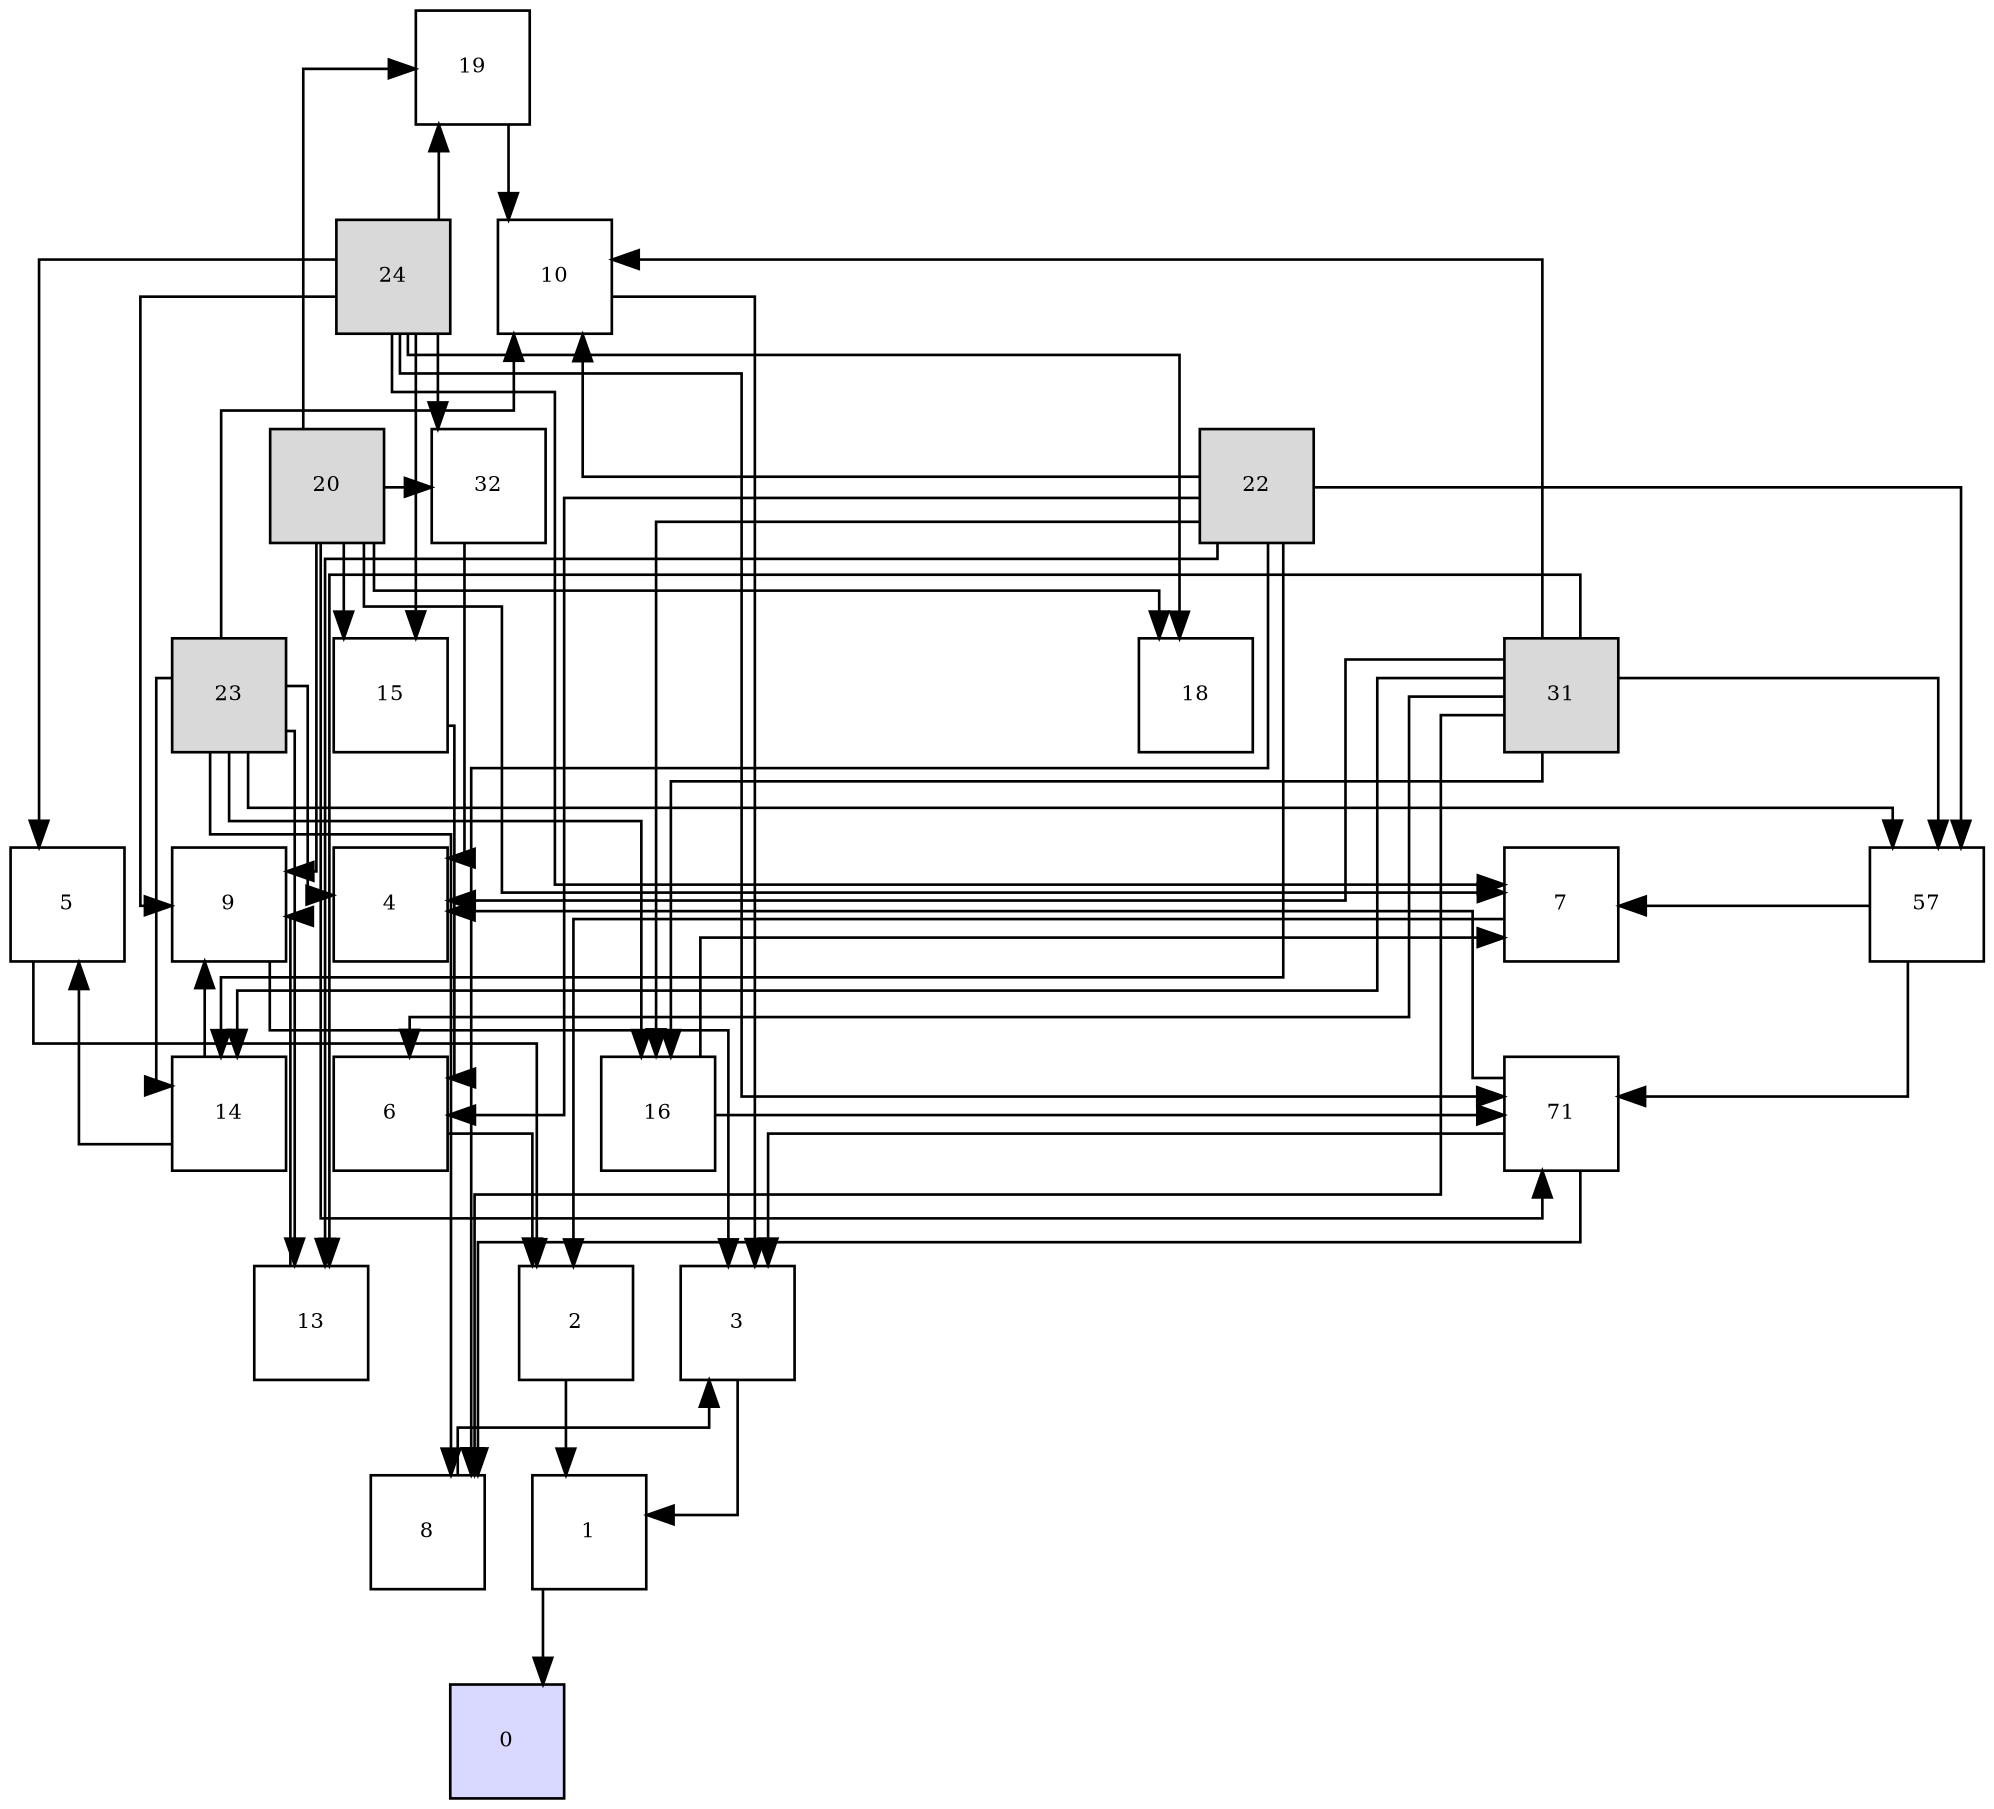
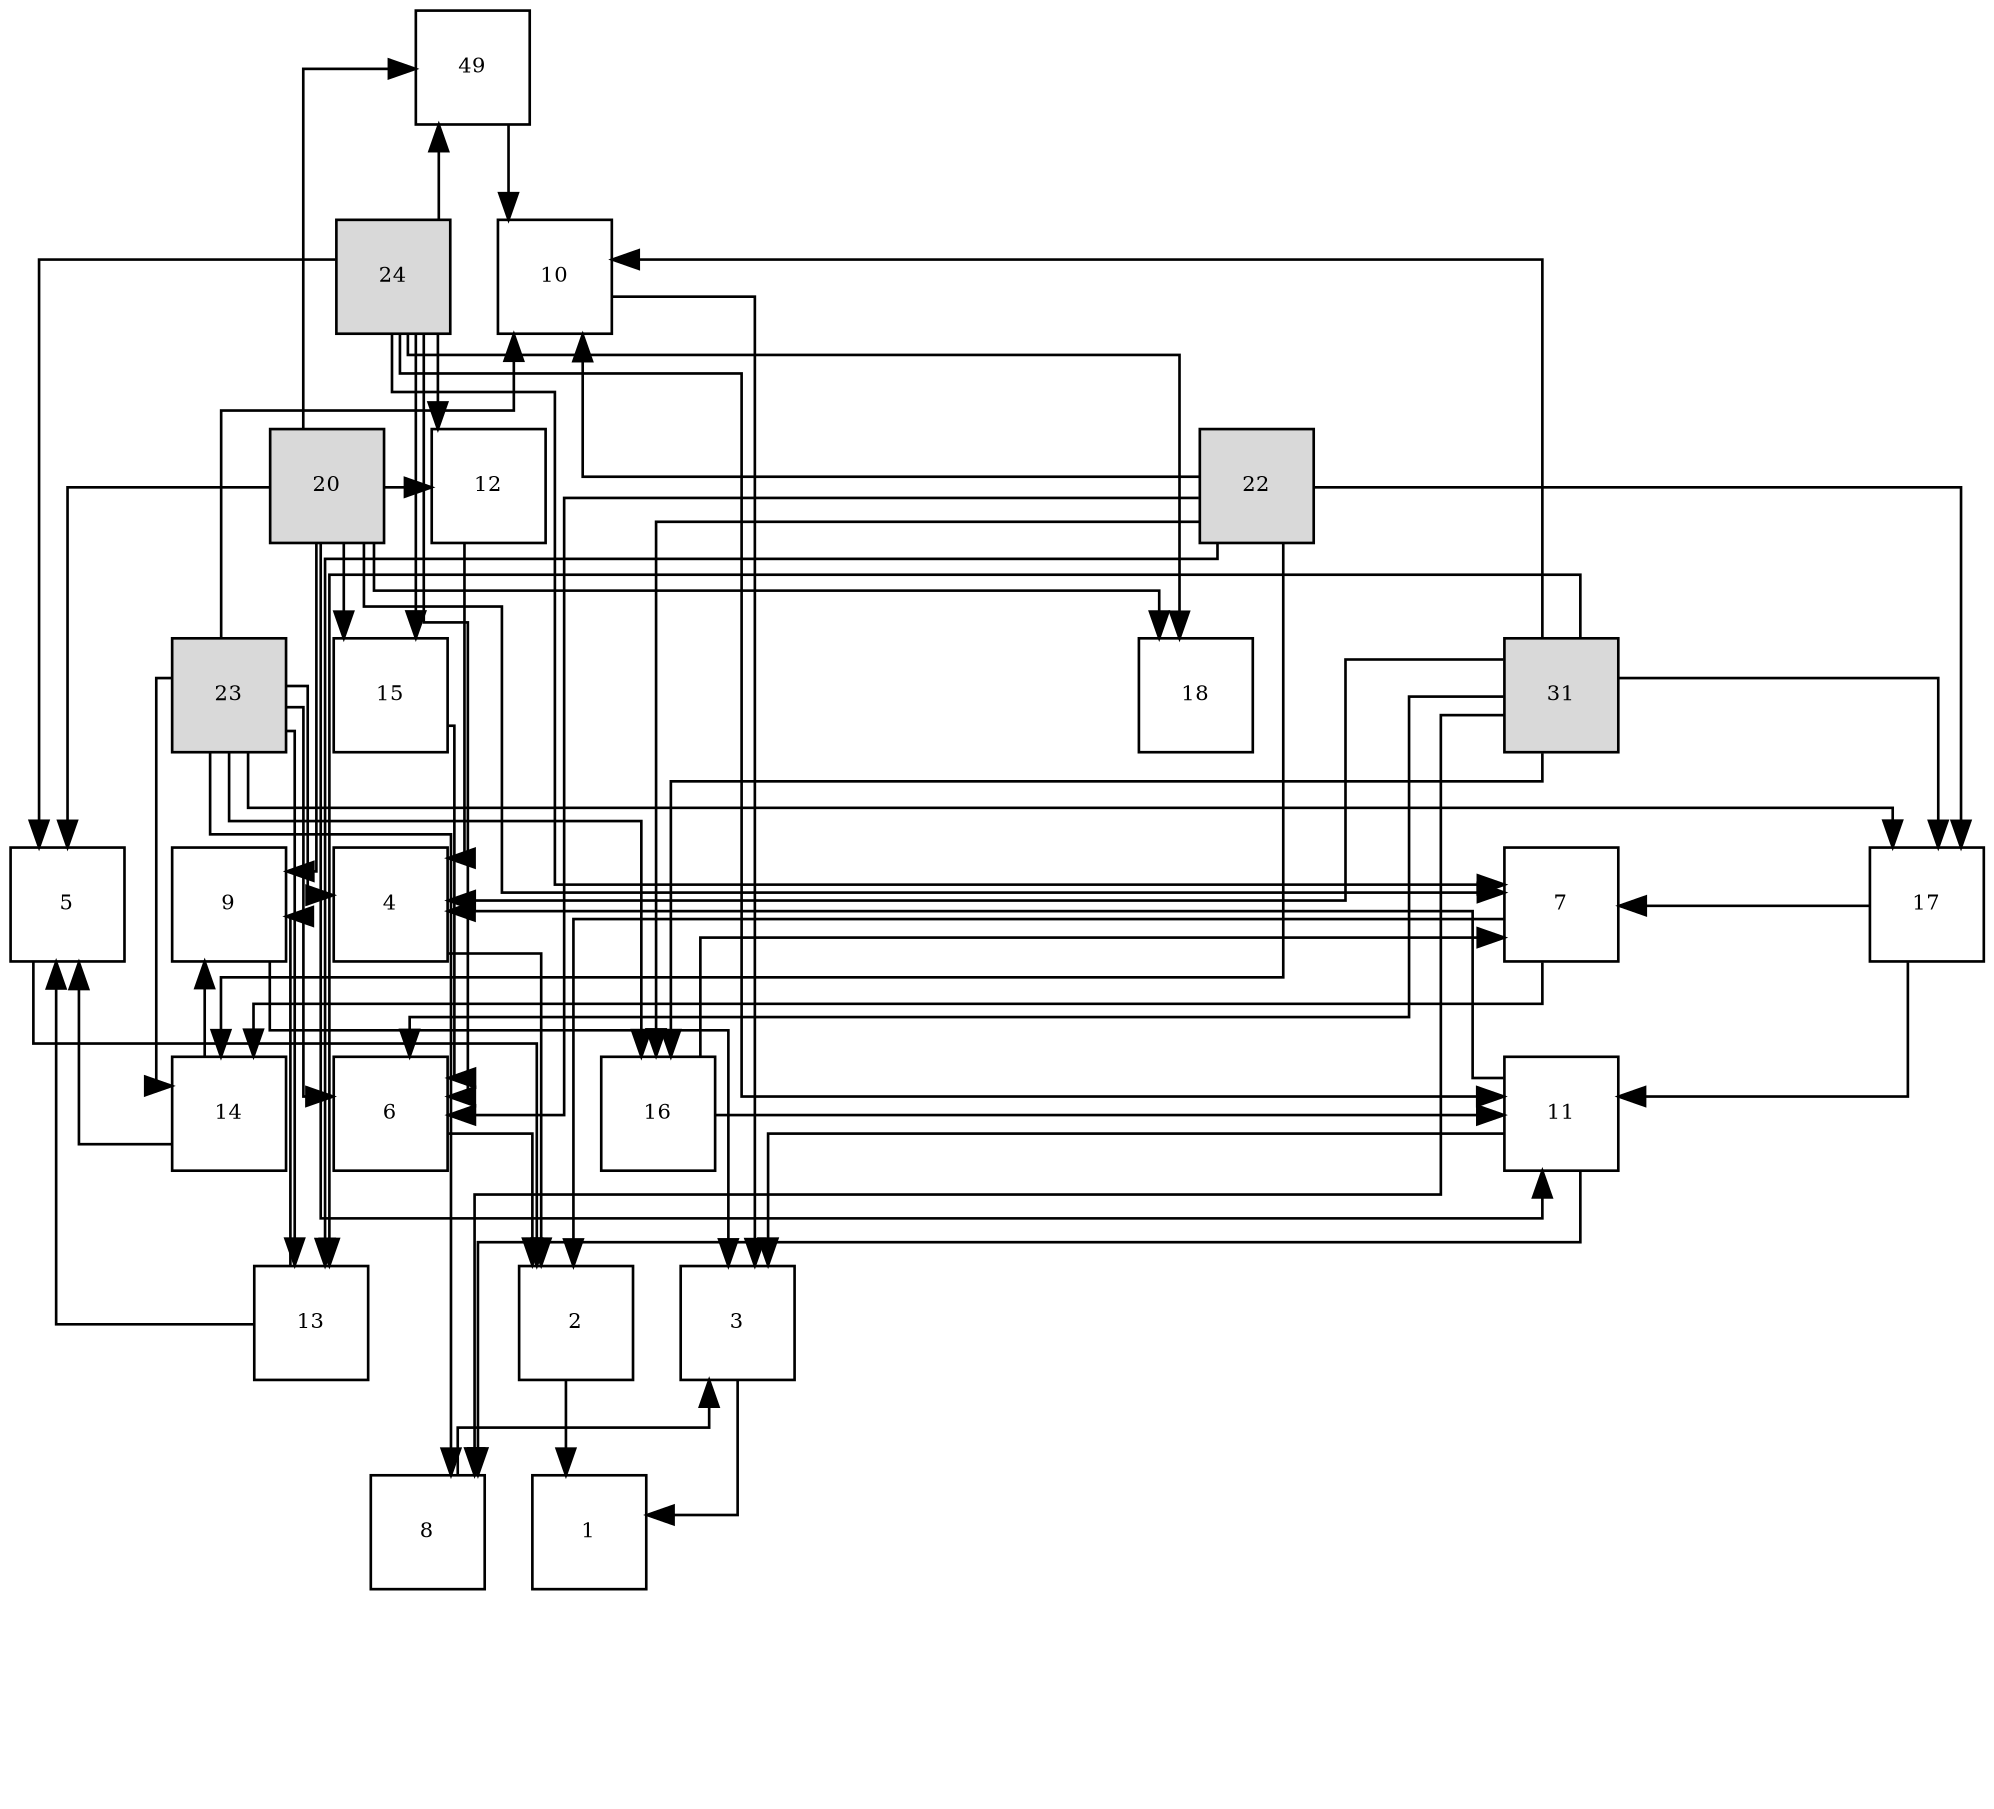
node "19": label "19" -> "49"
node "32": label "32" -> "12"
edge "24" -> "9": now "24" -> "6"
edge "20" -> "5": added
edge "22" -> "8": removed
edge "23" -> "6": added
node "57": label "57" -> "17"
edge "31" -> "14": now "7" -> "14"
edge "4" -> "2": added
node "71": label "71" -> "11"
edge "13" -> "5": added
node "0": removed
